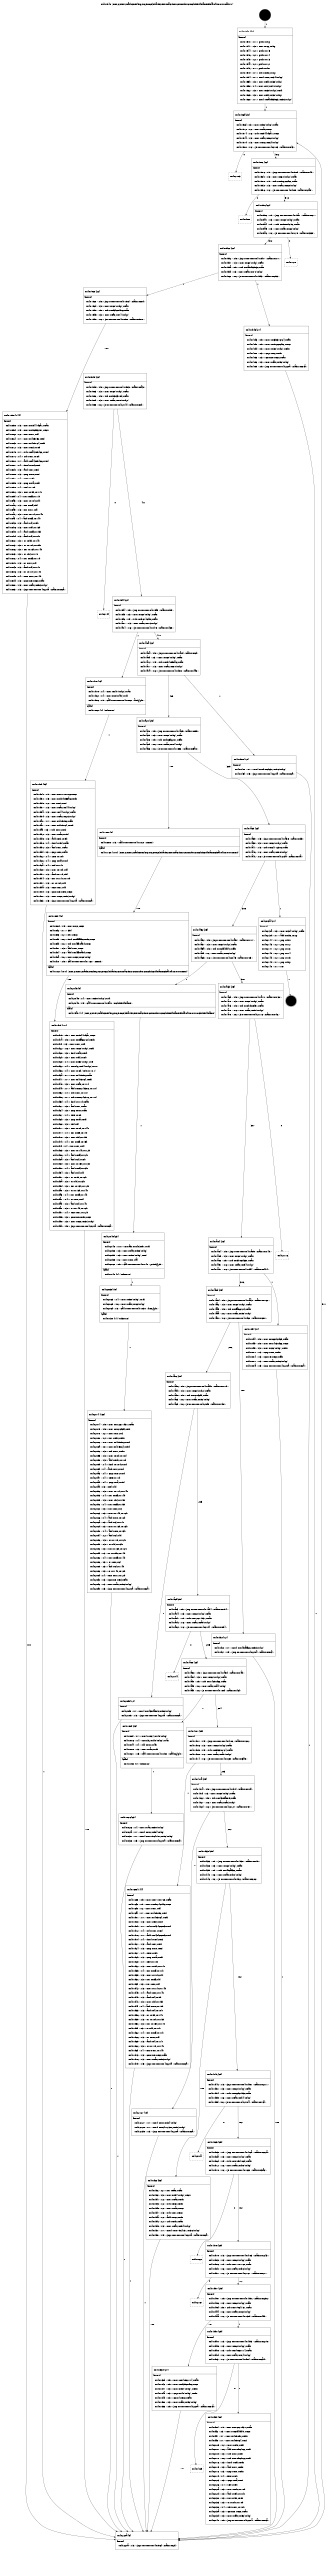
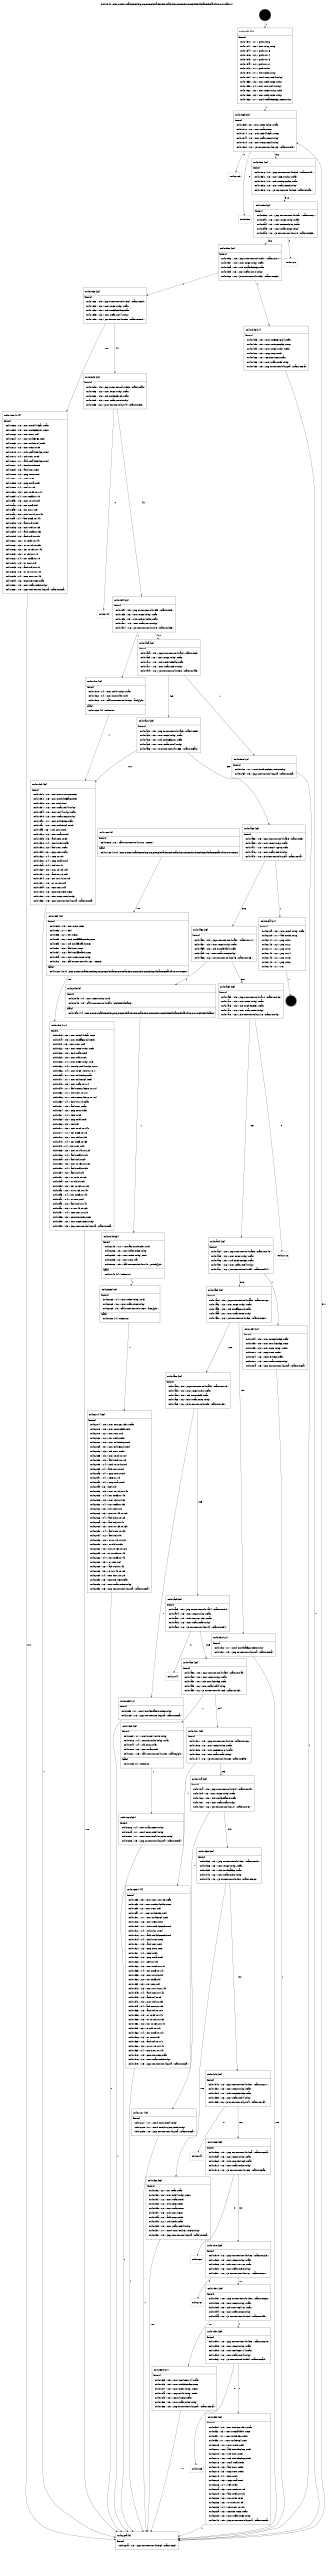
edge "0x401986 [22]" -> "0x401bee": now "0x40196f [23]" -> "0x401bee"
edge "0x4019c8 [22]" -> "0x4019de [22]": added, label "411"
edge "0x401a20 [25]" -> "0x401ee8 [5]": now "0x401a20 [25]" -> "0x401d8b [93]"
edge "0x401b1a [25]" -> "0x401b33 [25]": label " 202" -> " 242"
edge "0x401fed [88]" -> "0x40220a [5]": added, label "1"
